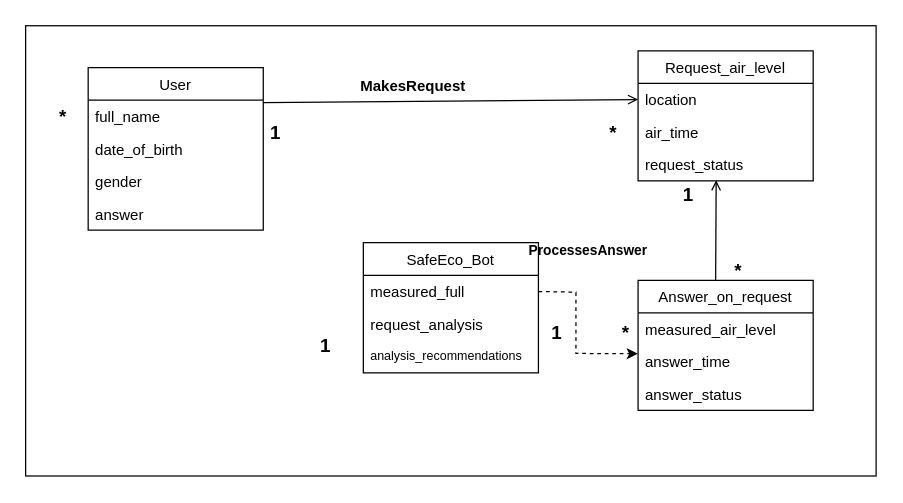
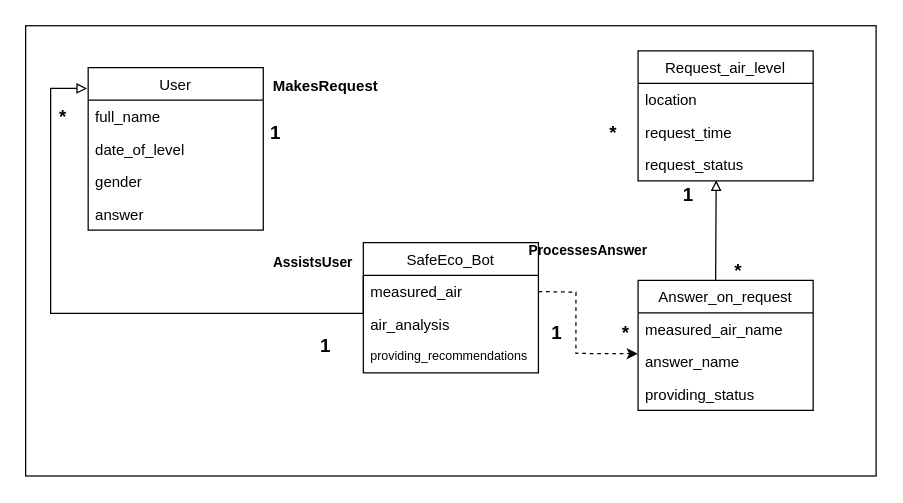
node "MakesRequest": moved (413, 86) -> (326, 86)
edge "full_name" -> "location": removed
node "air_time": label "air_time" -> "request_time"
node "date_of_birth": label "date_of_birth" -> "date_of_level"
edge "Answer_on_request" -> "request_status": arrowhead open -> block
node "AssistsUser": added
node "measured_full": label "measured_full" -> "measured_air"
edge "SafeEco_Bot" -> "User": added
node "request_analysis": label "request_analysis" -> "air_analysis"
node "measured_air_level": label "measured_air_level" -> "measured_air_name"
node "analysis_recommendations": label "analysis_recommendations" -> "providing_recommendations"
node "answer_time": label "answer_time" -> "answer_name"
node "answer_status": label "answer_status" -> "providing_status"
